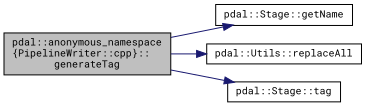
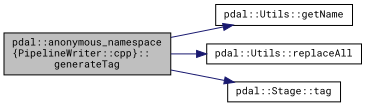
node "pdal::Stage::getName": label "pdal::Stage::getName" -> "pdal::Utils::getName"
